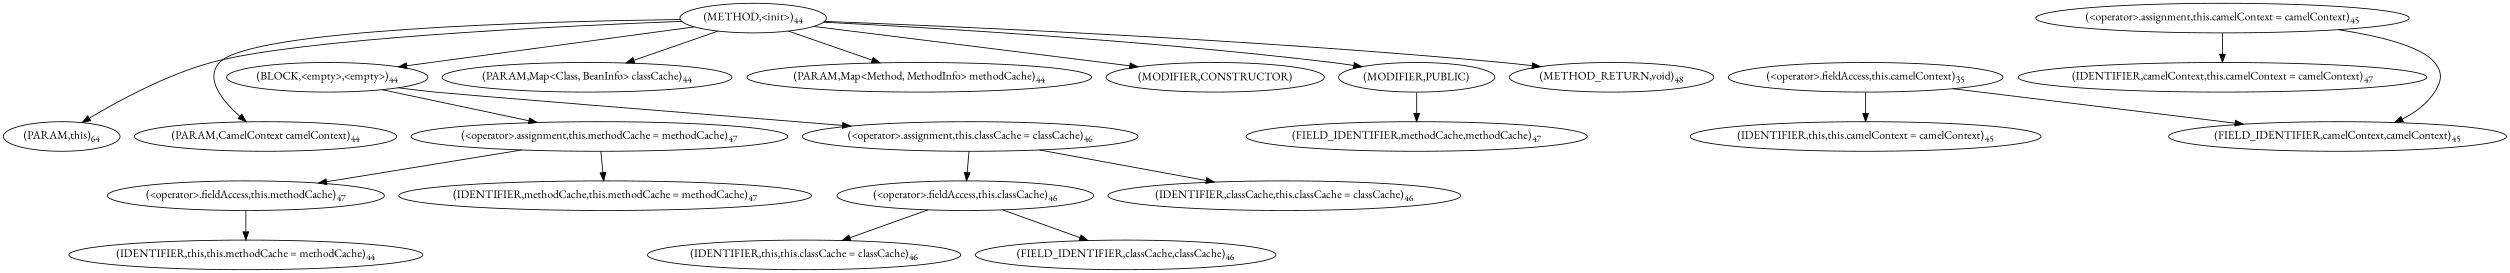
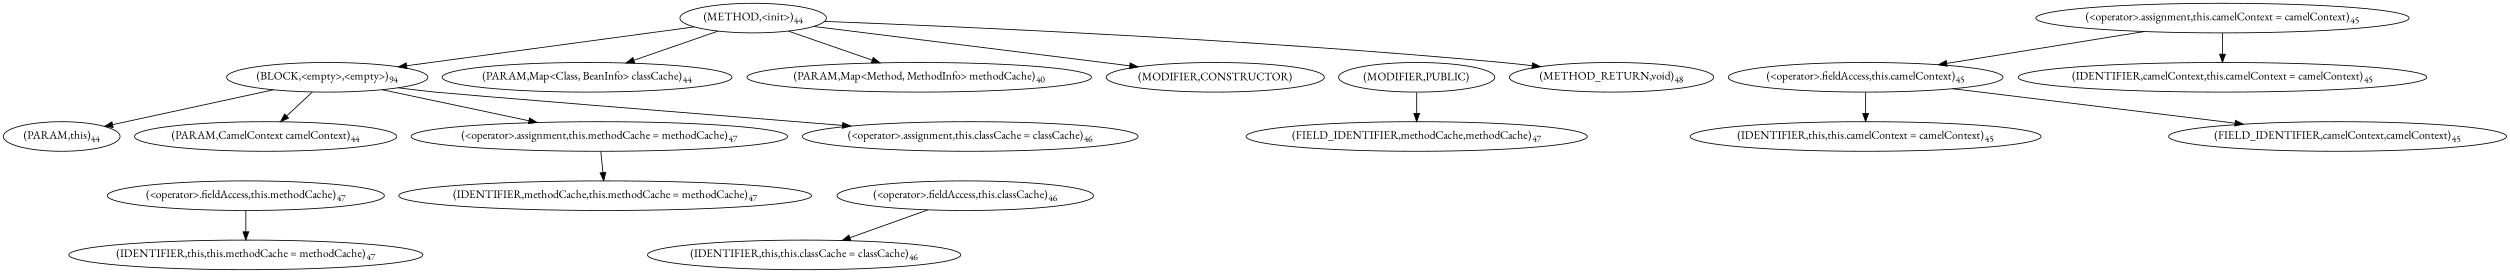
edge "(METHOD,<init>)" -> "(PARAM,CamelContext camelContext)": now "(BLOCK,<empty>,<empty>)" -> "(PARAM,CamelContext camelContext)"
edge "(METHOD,<init>)" -> "(PARAM,this)": now "(BLOCK,<empty>,<empty>)" -> "(PARAM,this)"
edge "(METHOD,<init>)" -> "(MODIFIER,PUBLIC)": removed
edge "(<operator>.assignment,this.camelContext = camelContext)" -> "(FIELD_IDENTIFIER,camelContext,camelContext)": now "(<operator>.assignment,this.camelContext = camelContext)" -> "(<operator>.fieldAccess,this.camelContext)"
node "(BLOCK,<empty>,<empty>)": text "44" -> "94"
node "(PARAM,Map<Method, MethodInfo> methodCache)": text "44" -> "40"
node "(<operator>.fieldAccess,this.camelContext)": text "35" -> "45"
node "(IDENTIFIER,camelContext,this.camelContext = camelContext)": text "47" -> "45"
node "(PARAM,this)": text "64" -> "44"
edge "(<operator>.assignment,this.classCache = classCache)" -> "(<operator>.fieldAccess,this.classCache)": removed
edge "(<operator>.assignment,this.methodCache = methodCache)" -> "(<operator>.fieldAccess,this.methodCache)": removed
node "(IDENTIFIER,classCache,this.classCache = classCache)": removed
node "(IDENTIFIER,this,this.methodCache = methodCache)": text "44" -> "47"
node "(FIELD_IDENTIFIER,classCache,classCache)": removed
